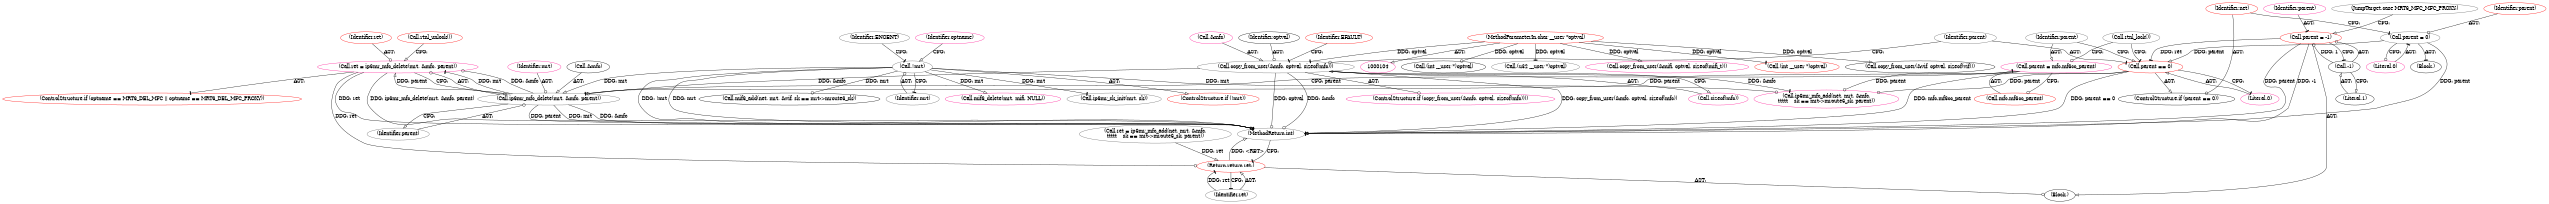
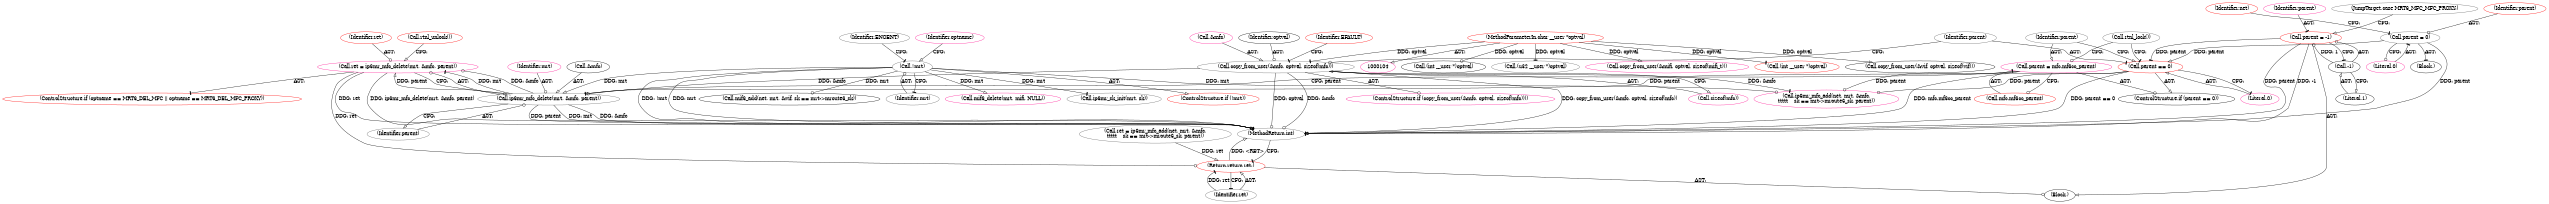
edge "(Call,parent = -1)" -> "(Call,parent == 0)": label "DDG: ret" -> "DDG: parent"
edge "(Identifier,net)" -> "(ControlStructure,if (parent == 0))": now "(Call,parent = mfc.mf6cc_parent)" -> "(ControlStructure,if (parent == 0))"
